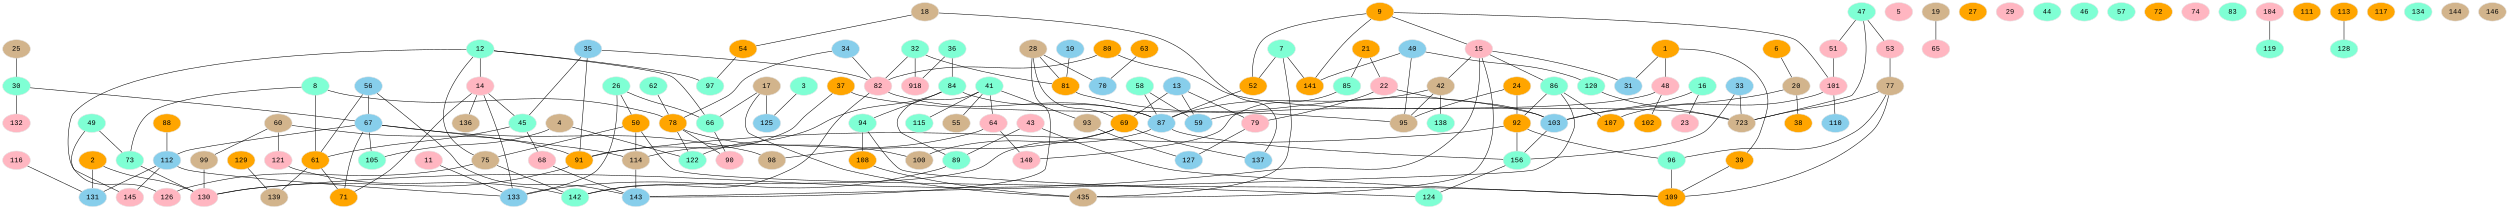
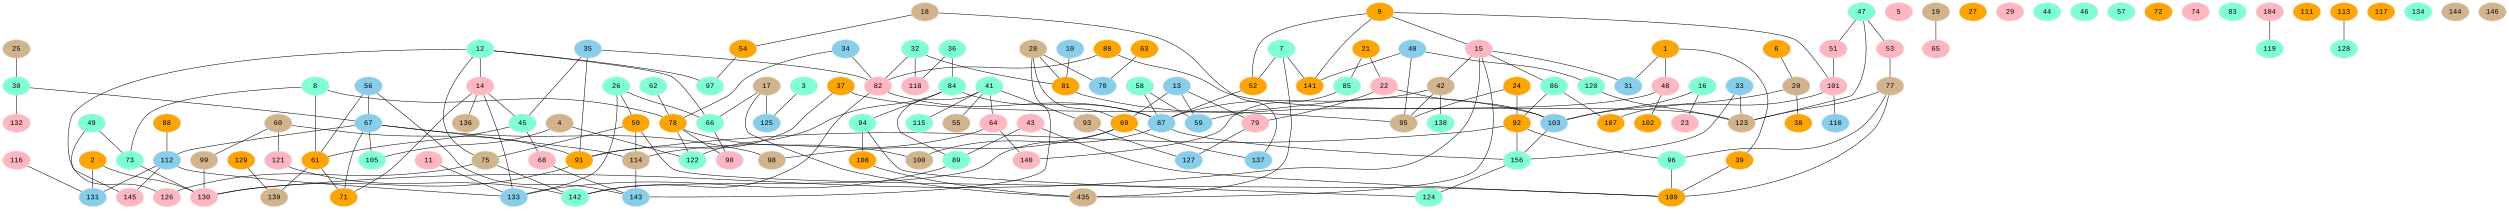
node "918": label "918" -> "118"
node "723": label "723" -> "123"
edge "86" -- "143": removed
